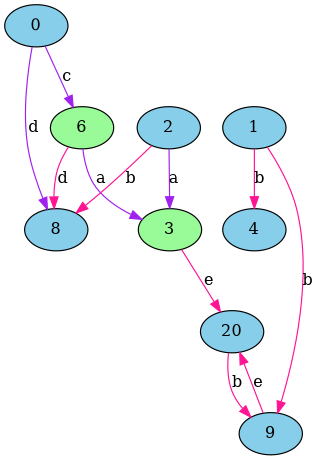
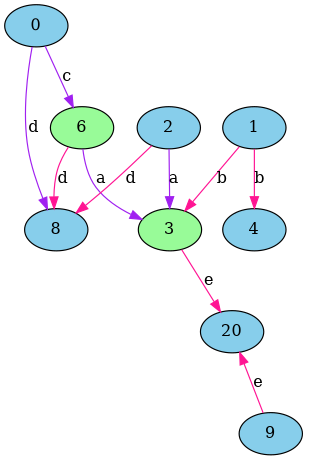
edge "2" -> "8": label "b" -> "d"
edge "1" -> "9": now "1" -> "3"
edge "20" -> "9": removed, label "b"
